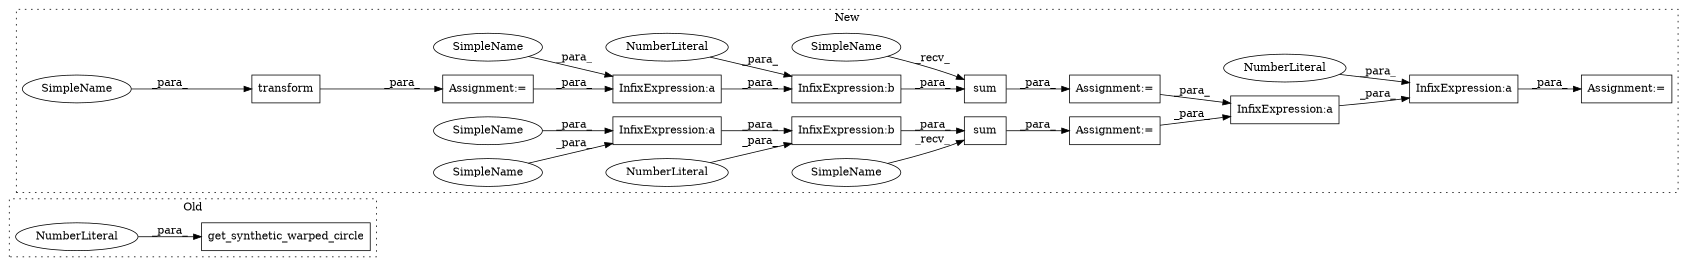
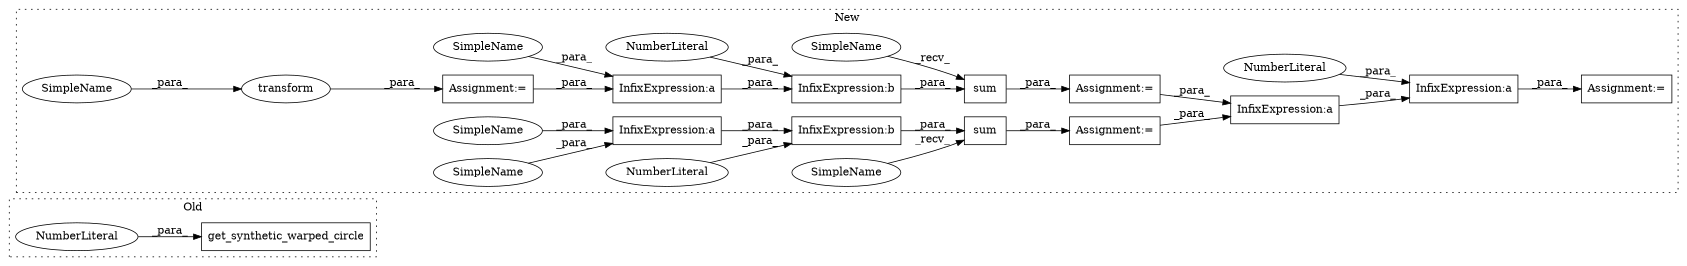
node "transform": shape box -> ellipse
